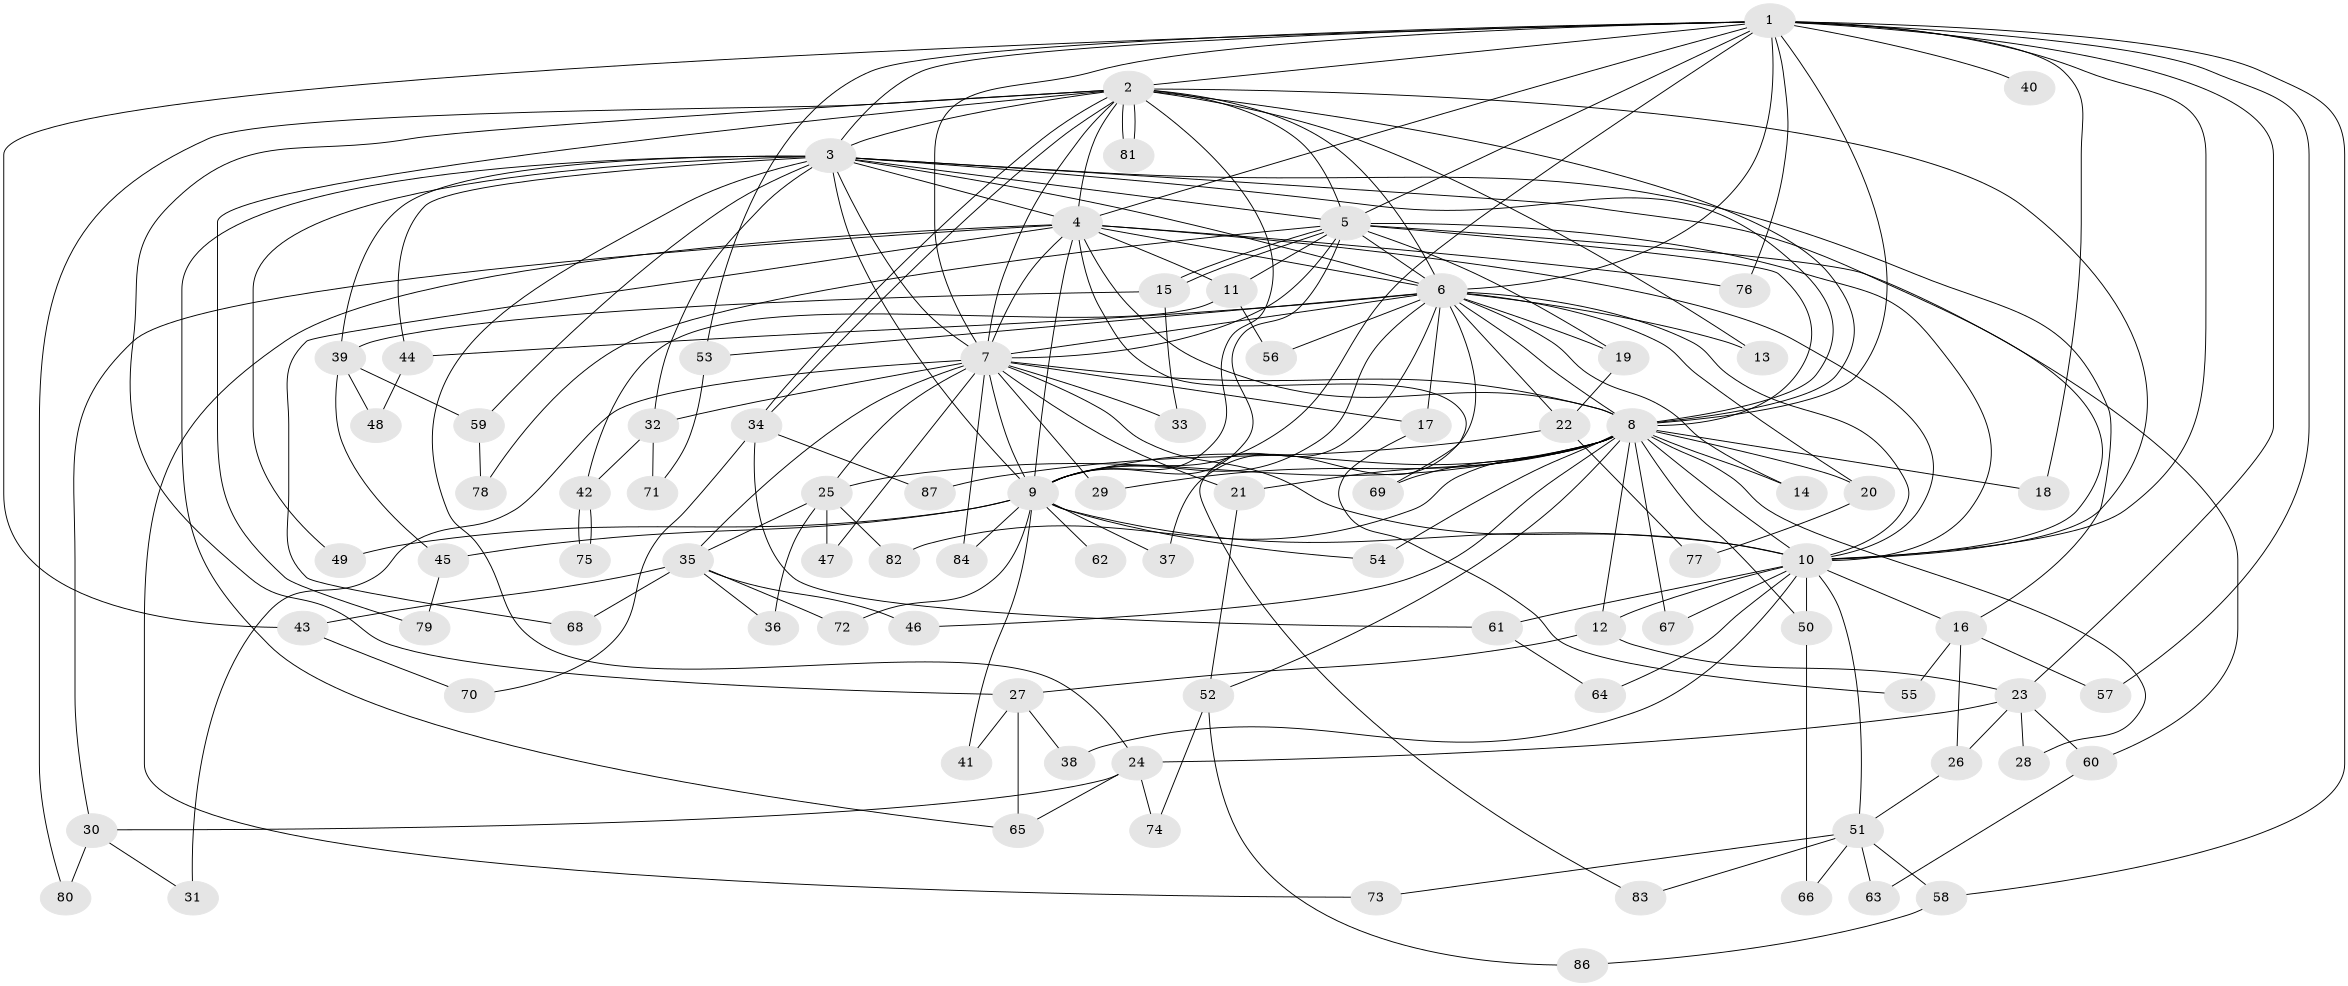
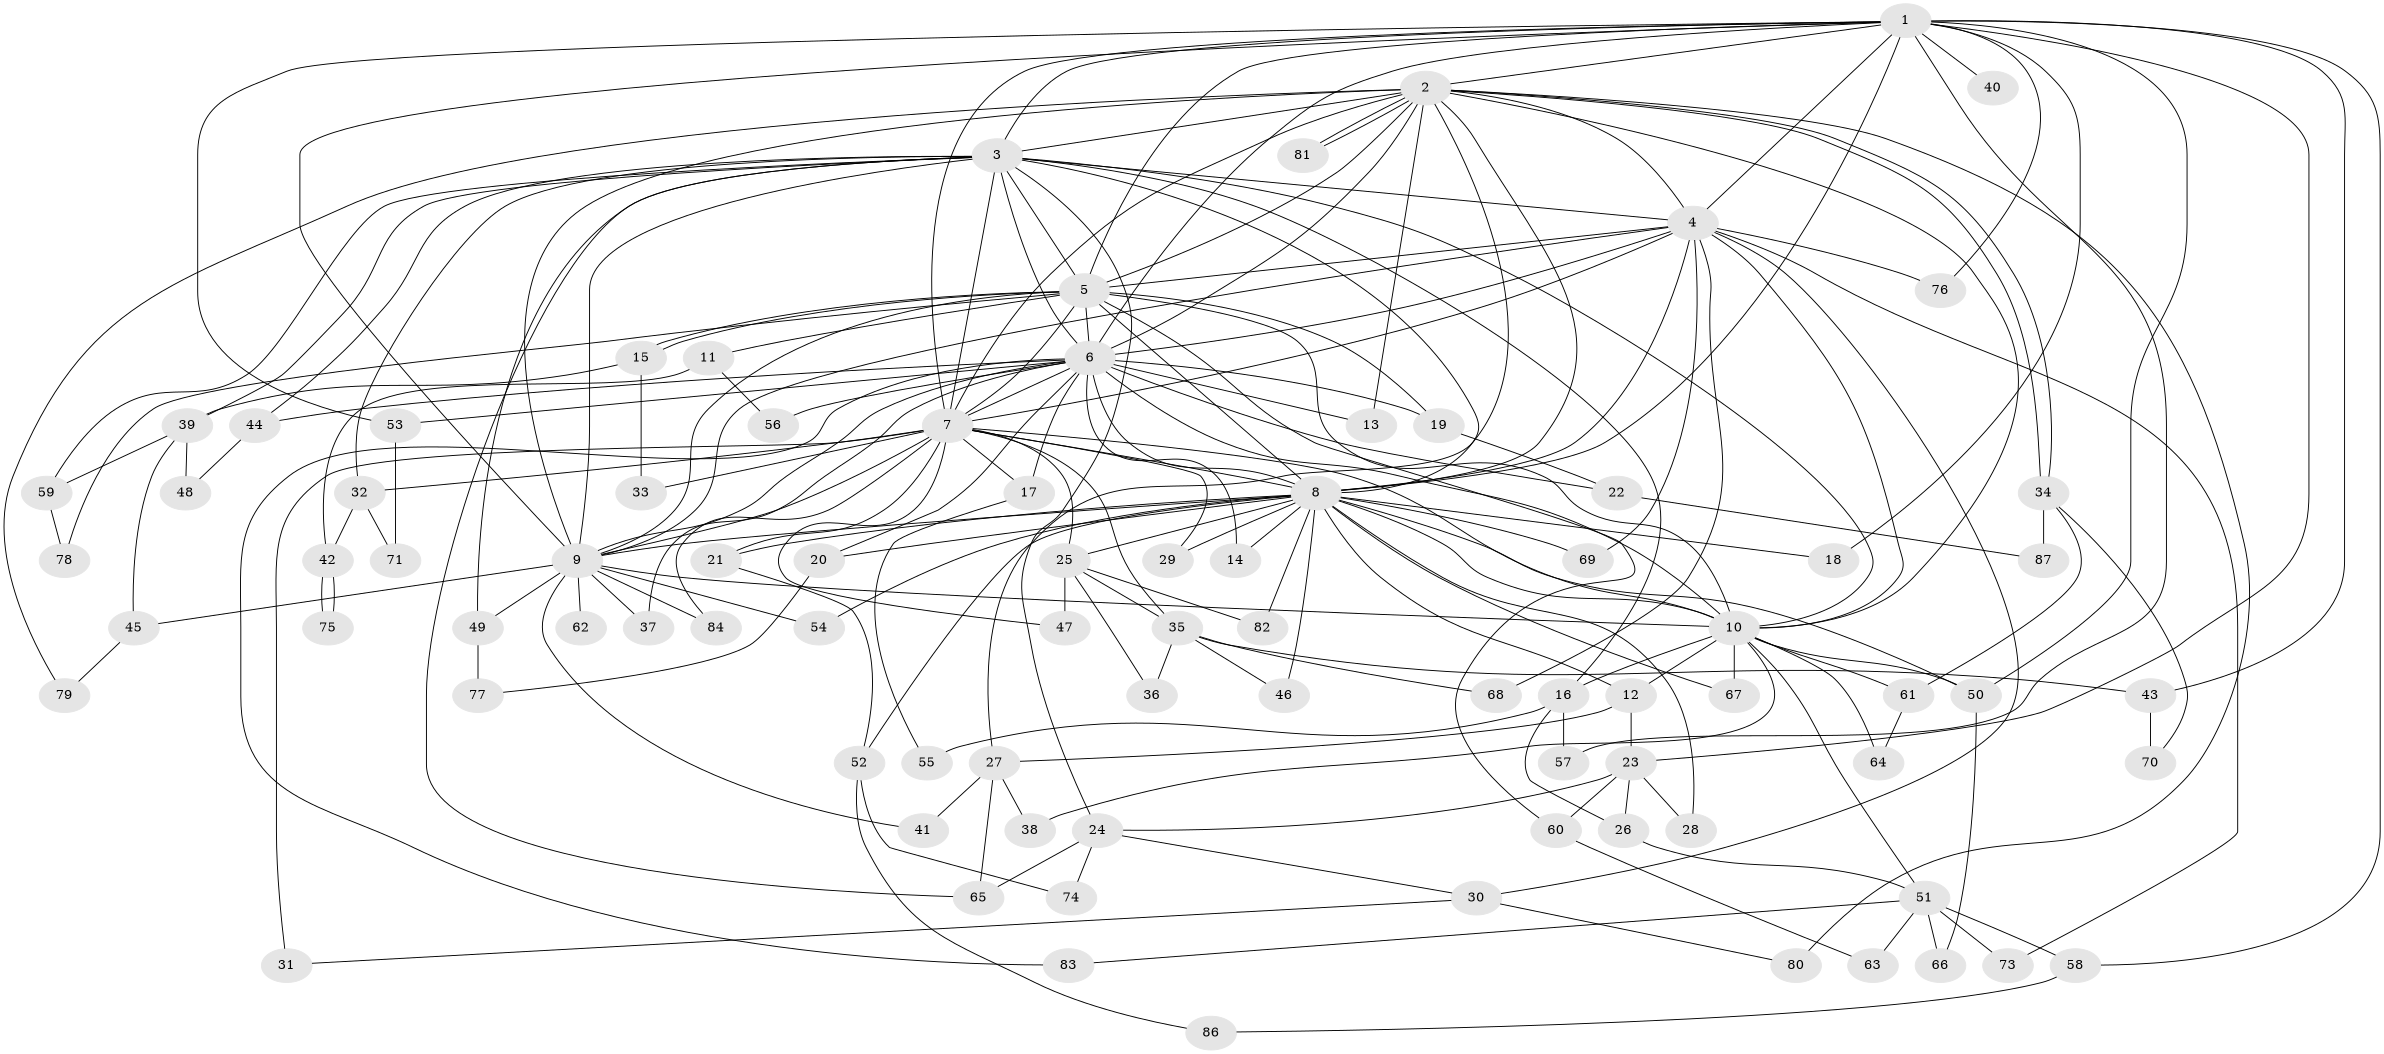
edge "4" -- "11": now "4" -- "5"
edge "1" -- "10": now "1" -- "50"
edge "22" -- "77": now "49" -- "77"
node "72": removed
